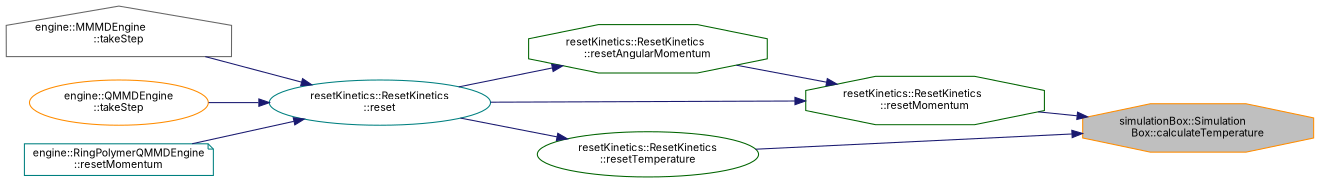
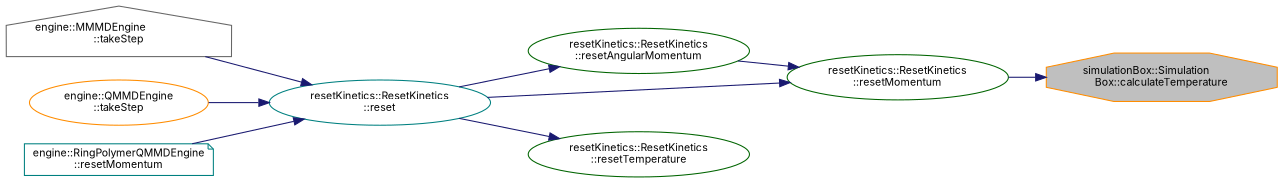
node "resetKinetics::ResetKinetics ::resetAngularMomentum": shape octagon -> ellipse
node "resetKinetics::ResetKinetics ::resetMomentum": shape octagon -> ellipse
edge "resetKinetics::ResetKinetics ::resetTemperature" -> "simulationBox::Simulation Box::calculateTemperature": removed
